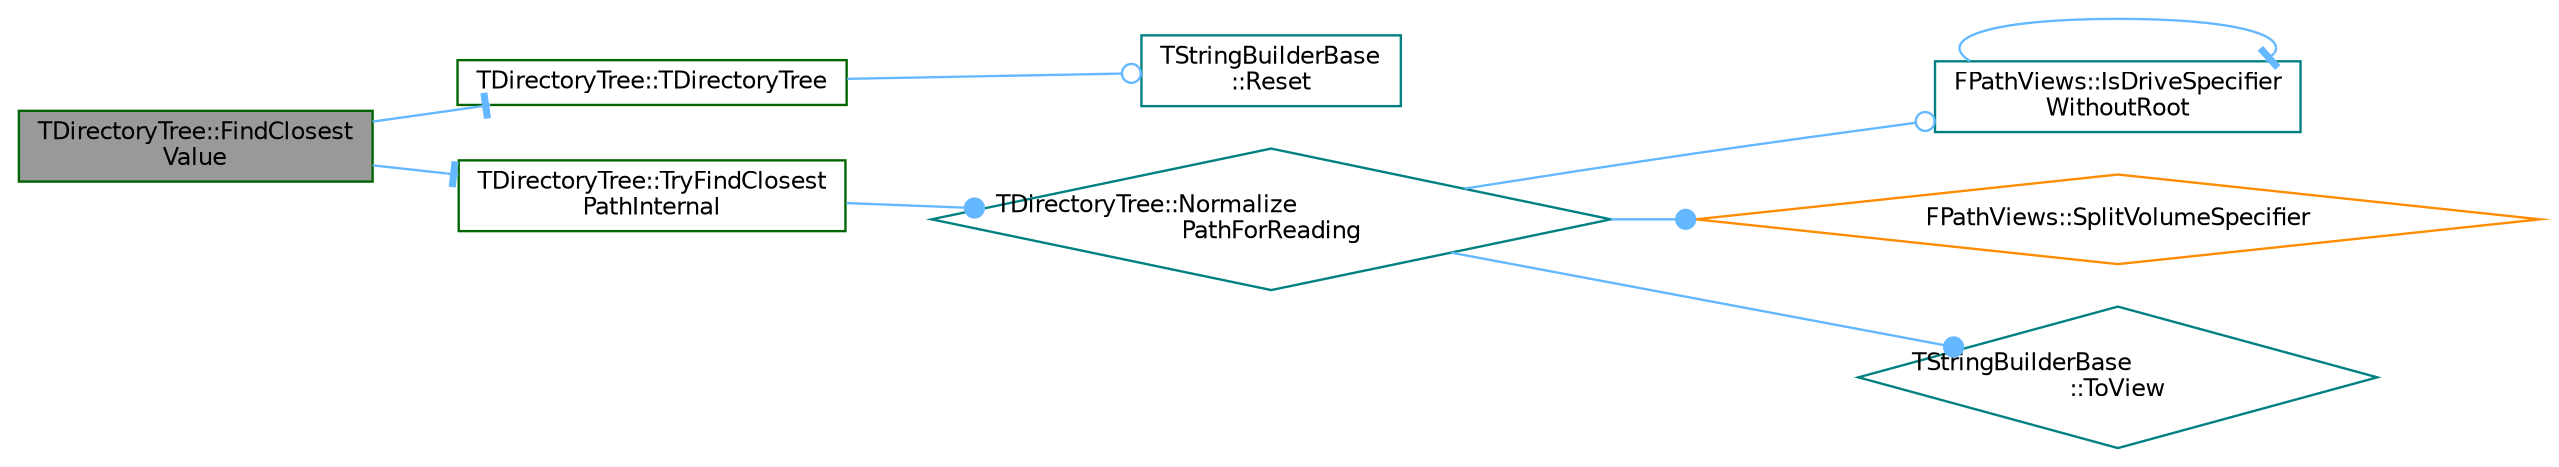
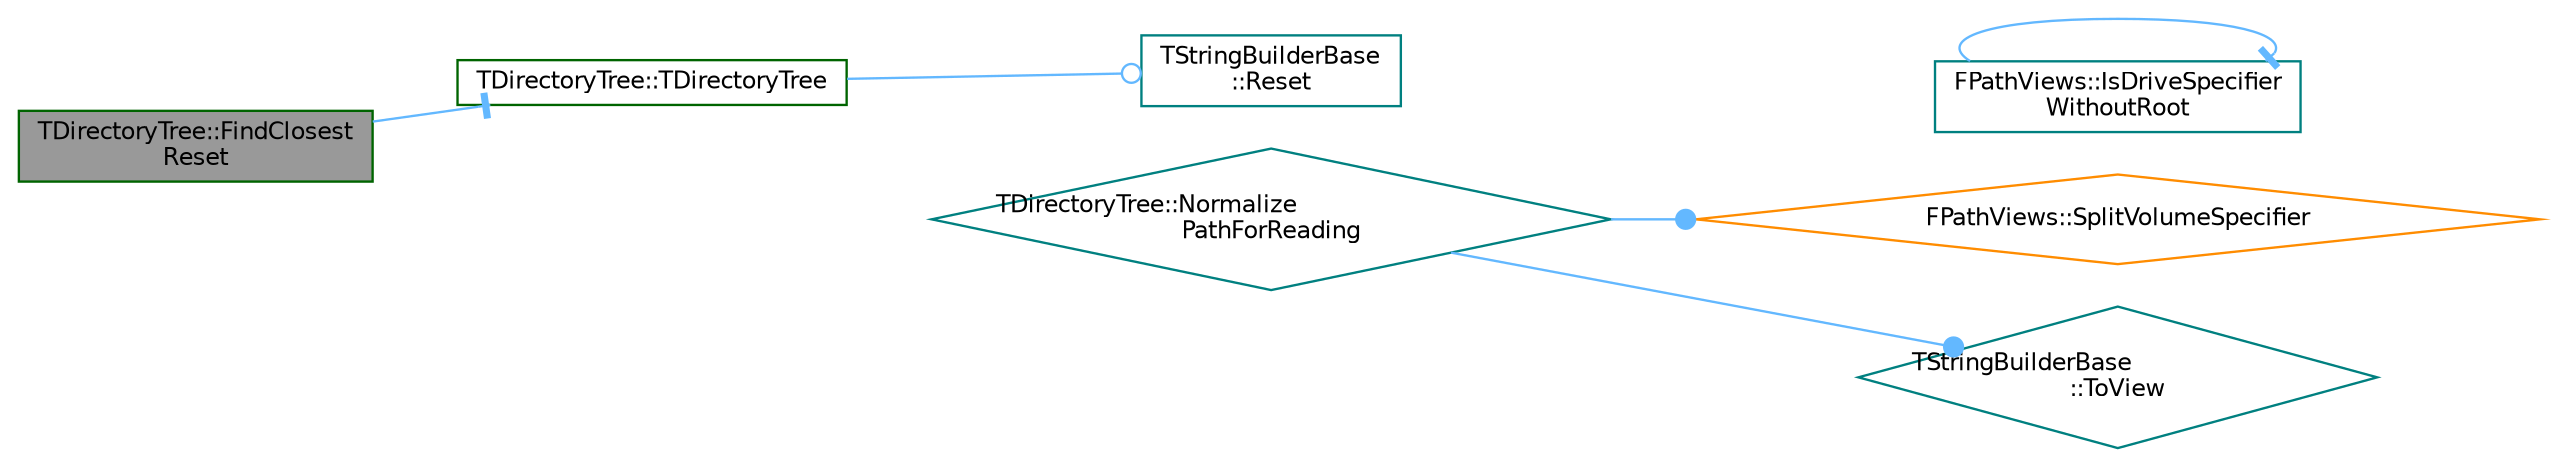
node "TDirectoryTree::FindClosest Value": label "TDirectoryTree::FindClosest Value" -> "TDirectoryTree::FindClosest Reset"
edge "TDirectoryTree::Normalize PathForReading" -> "FPathViews::IsDriveSpecifier WithoutRoot": removed
node "TDirectoryTree::TryFindClosest PathInternal": removed
